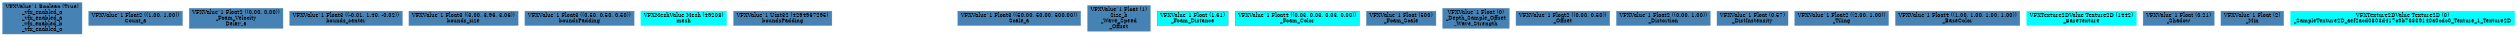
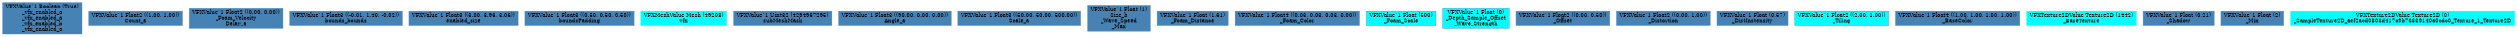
node "VFXValue`1 Float3 ((-0.01, 1.40, -0.02)) bounds_center": label "VFXValue`1 Float3 ((-0.01, 1.40, -0.02)) bounds_center" -> "VFXValue`1 Float3 ((-0.01, 1.40, -0.02)) bounds_bounds"
node "VFXValue`1 Float3 ((3.00, 3.96, 3.06)) bounds_size": label "VFXValue`1 Float3 ((3.00, 3.96, 3.06)) bounds_size" -> "VFXValue`1 Float3 ((3.00, 3.96, 3.06)) enabled_size"
node "VFXMeshValue Mesh (49208) mesh": label "VFXMeshValue Mesh (49208) mesh" -> "VFXMeshValue Mesh (49208) vfx"
node "VFXValue`1 Uint32 (4294967295) boundsPadding": label "VFXValue`1 Uint32 (4294967295) boundsPadding" -> "VFXValue`1 Uint32 (4294967295) subMeshMask"
node "VFXValue`1 Float3 ((90.00, 0.00, 0.00)) Angle_a": added
node "VFXValue`1 Float (1) Size_b _Wave_Speed _Offset": label "VFXValue`1 Float (1) Size_b _Wave_Speed _Offset" -> "VFXValue`1 Float (1) Size_b _Wave_Speed _Max"
node "VFXValue`1 Float (1,61) _Foam_Distance": fillcolor cyan -> steelblue
node "VFXValue`1 Float4 ((0.03, 0.03, 0.03, 0.00)) _Foam_Color": fillcolor cyan -> steelblue
node "VFXValue`1 Float (500) _Foam_Scale": fillcolor steelblue -> cyan
node "VFXValue`1 Float (0) _Depth_Sample_Offset _Wave_Strength": fillcolor steelblue -> cyan
node "VFXValue`1 Float2 ((2.00, 1.00)) _Tiling": fillcolor steelblue -> cyan
